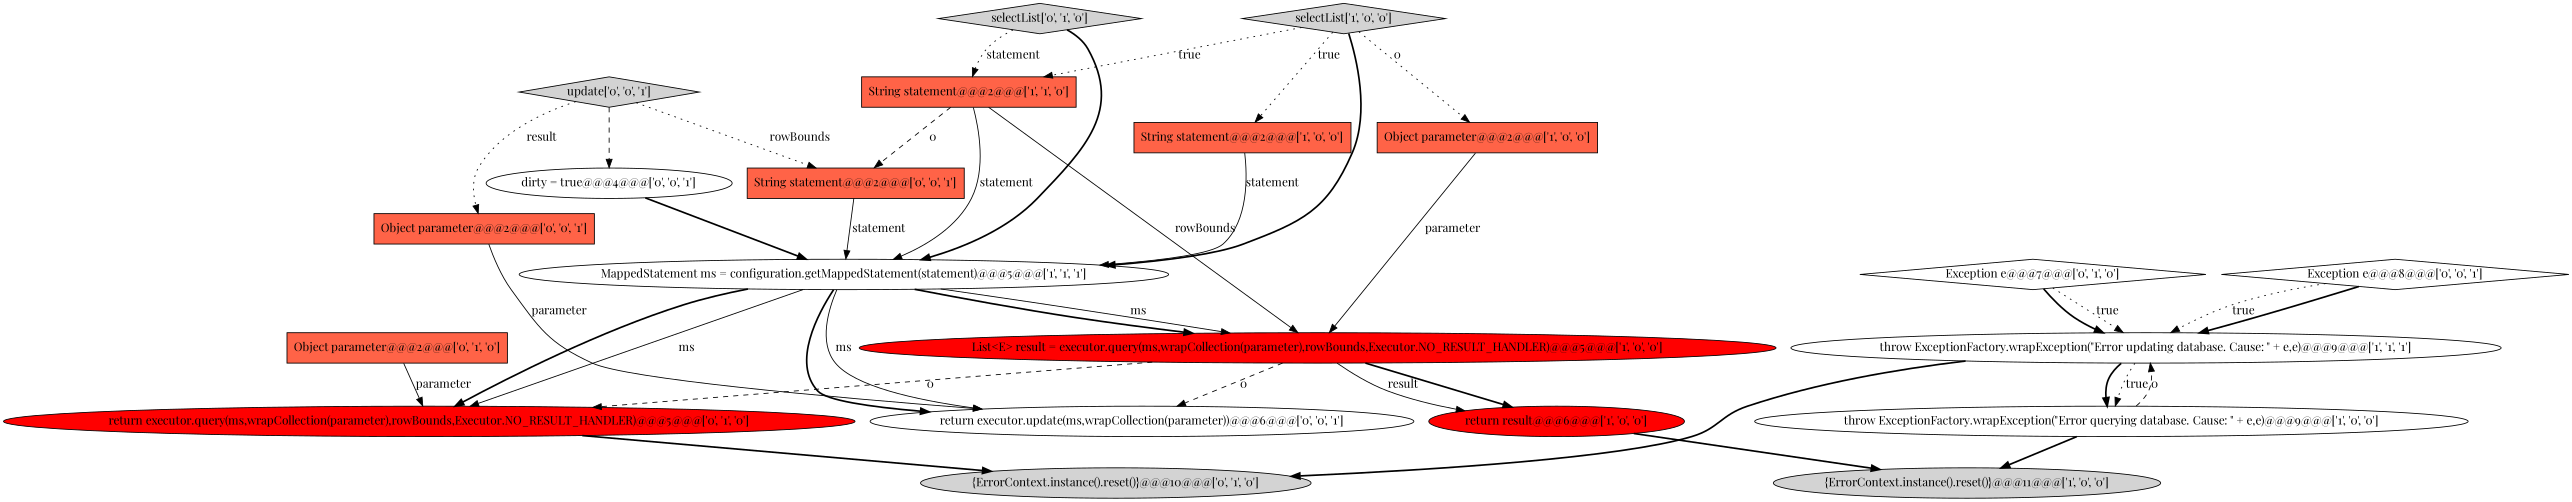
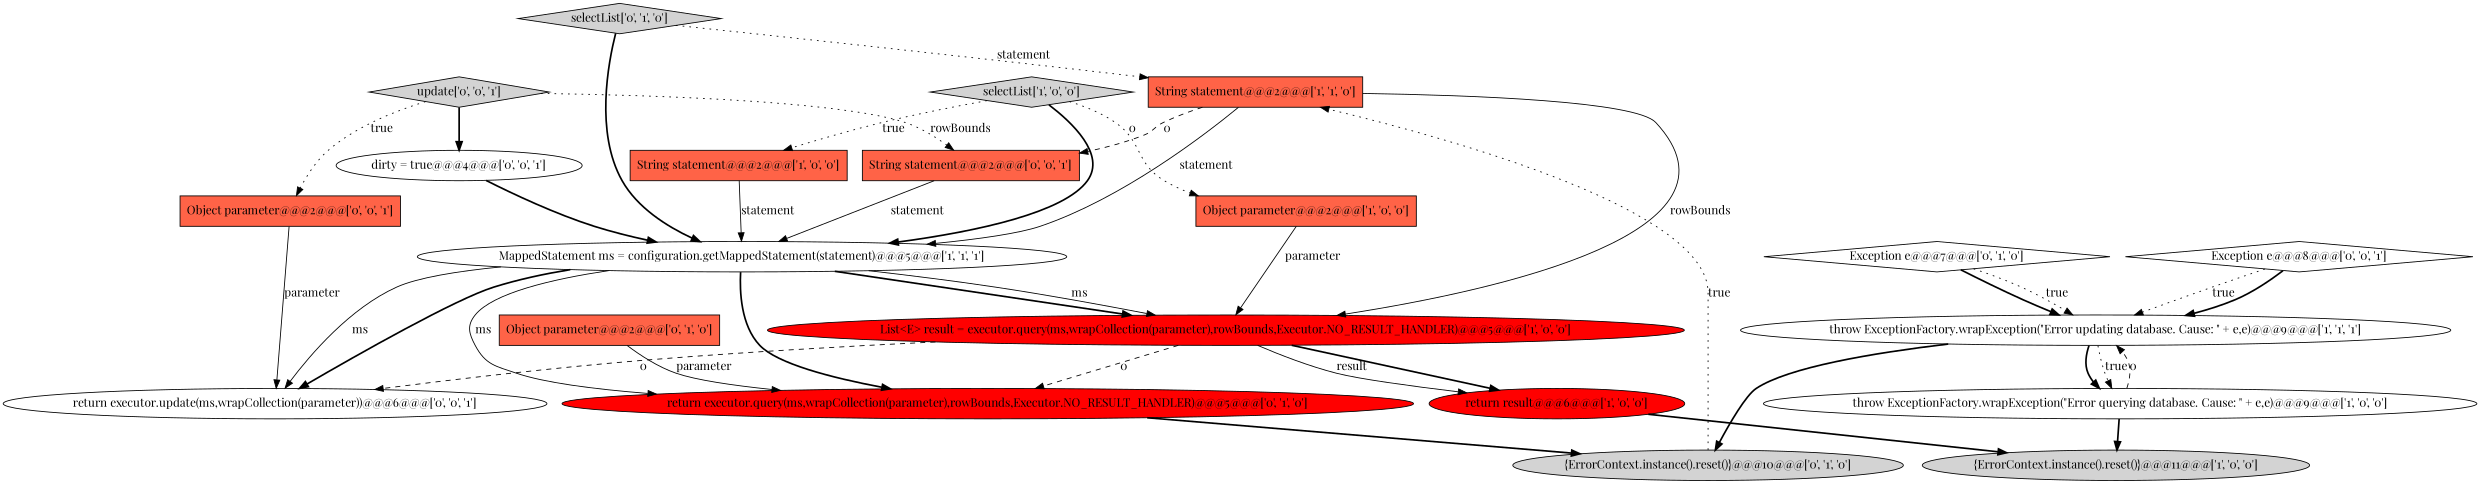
edge "selectList['1', '0', '0']" -> "String statement@@@2@@@['1', '1', '0']": now "{ErrorContext.instance().reset()}@@@10@@@['0', '1', '0']" -> "String statement@@@2@@@['1', '1', '0']"
edge "update['0', '0', '1']" -> "dirty = true@@@4@@@['0', '0', '1']": style dashed -> bold
edge "update['0', '0', '1']" -> "Object parameter@@@2@@@['0', '0', '1']": label "result" -> "true"
